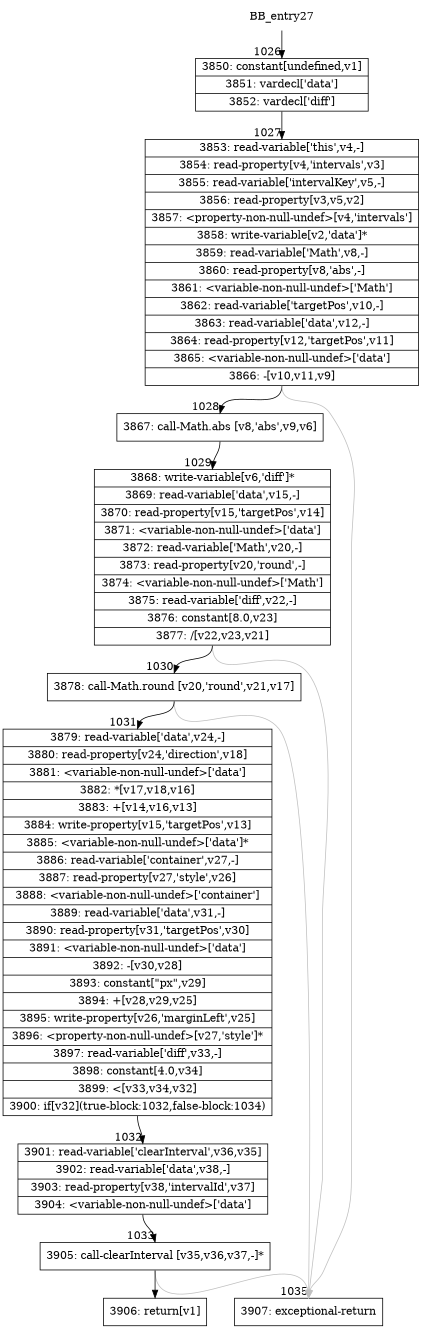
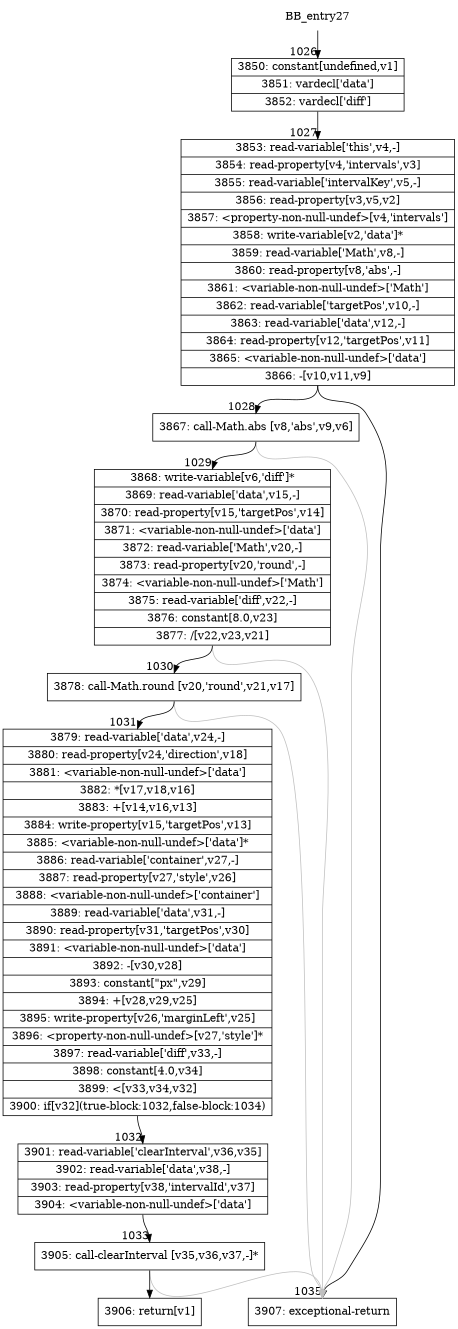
edge "3853: read-variable['this',v4,-]" -> "3907: exceptional-return": color gray -> black
edge "3867: call-Math.abs [v8,'abs',v9,v6]" -> "3907: exceptional-return": added
